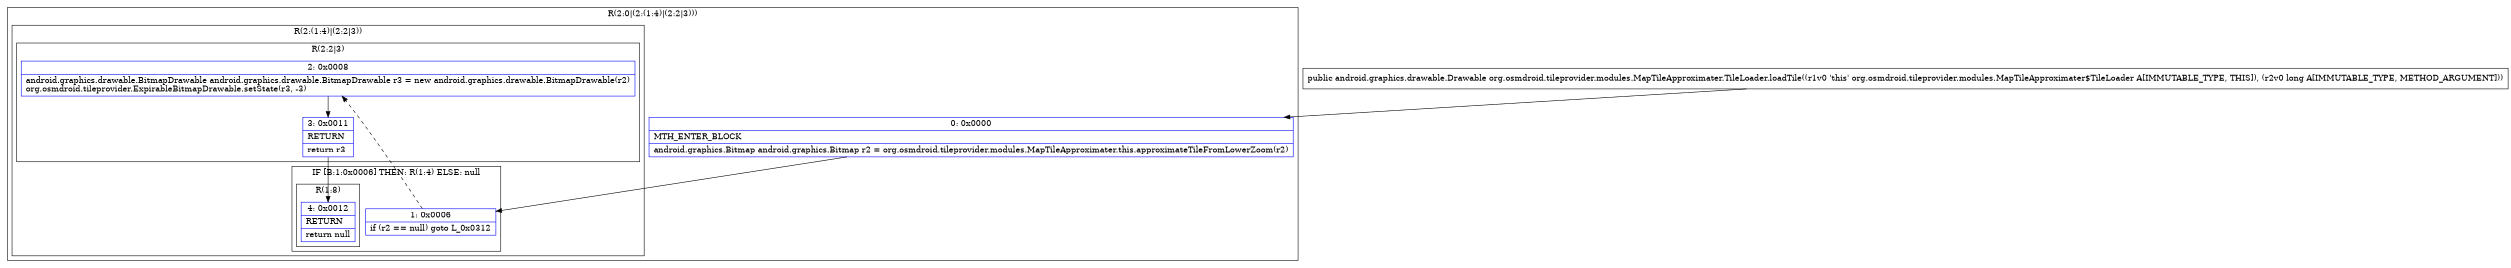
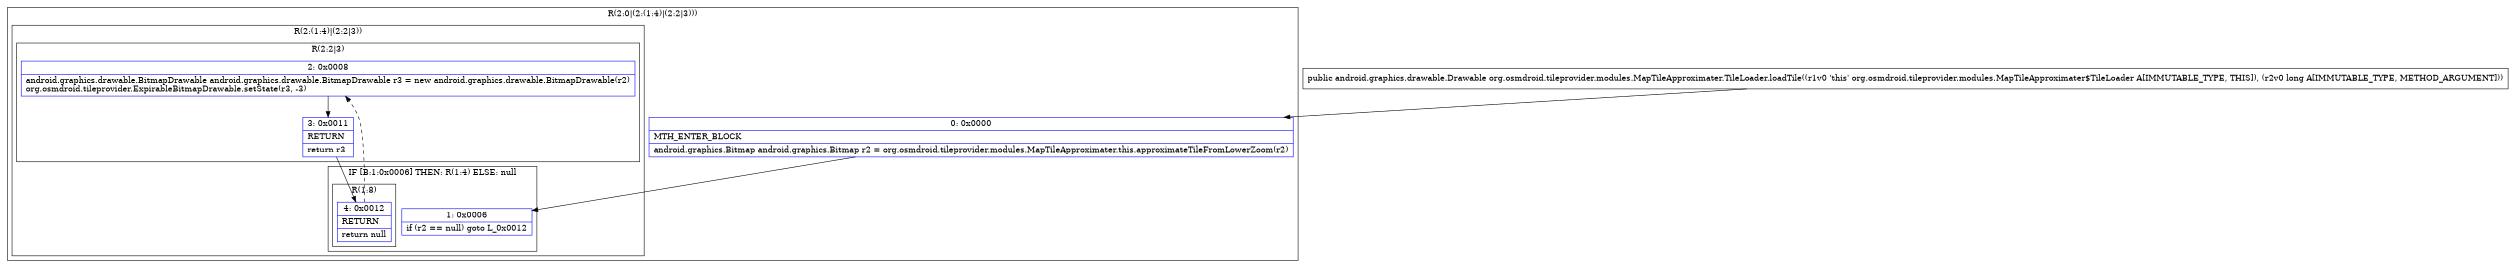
edge "1: 0x0006" -> "2: 0x0008": now "4: 0x0012" -> "2: 0x0008"
node "1: 0x0006": text "if (r2 == null) goto L_0x0312" -> "if (r2 == null) goto L_0x0012"
